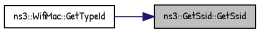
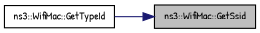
node "ns3::GetSsid::GetSsid": label "ns3::GetSsid::GetSsid" -> "ns3::WifiMac::GetSsid"
